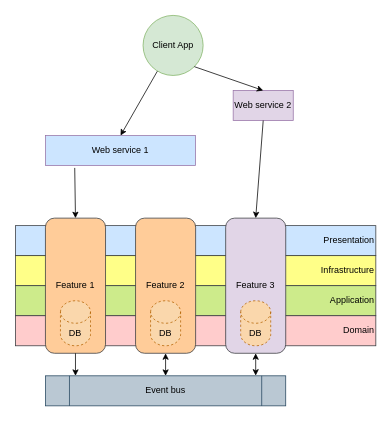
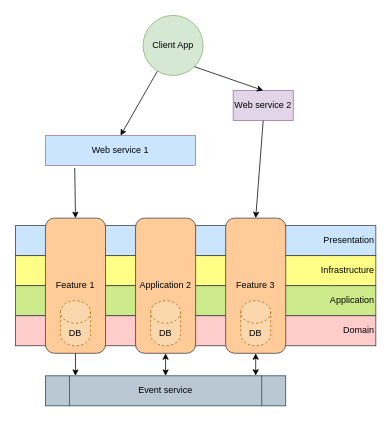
node "Feature 2": label "Feature 2" -> "Application 2"
node "Feature 3": fillcolor #e1d5e7 -> #ffcc99
node "Event bus": label "Event bus" -> "Event service"
